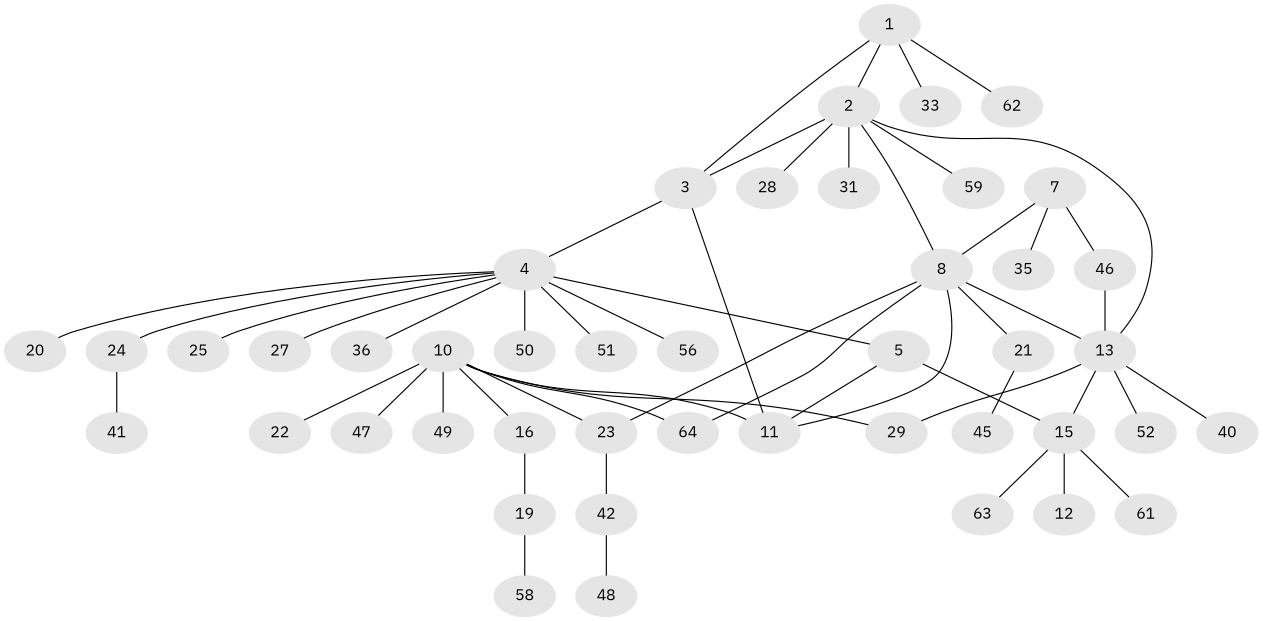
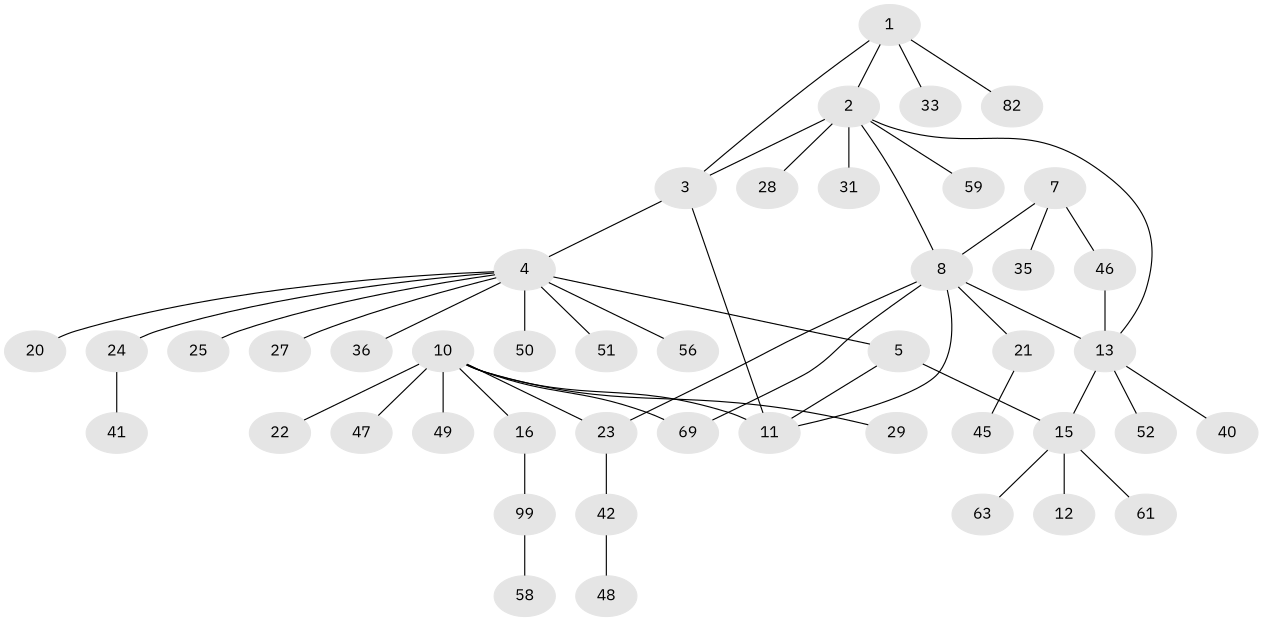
node "62": label "62" -> "82"
edge "13" -- "29": removed
node "64": label "64" -> "69"
node "19": label "19" -> "99"
